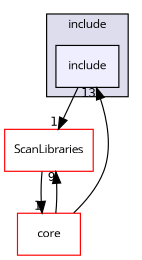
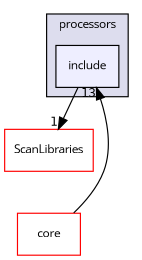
cluster "include": label "include" -> "processors"
edge "ScanLibraries" -> "core": removed
edge "core" -> "ScanLibraries": removed
